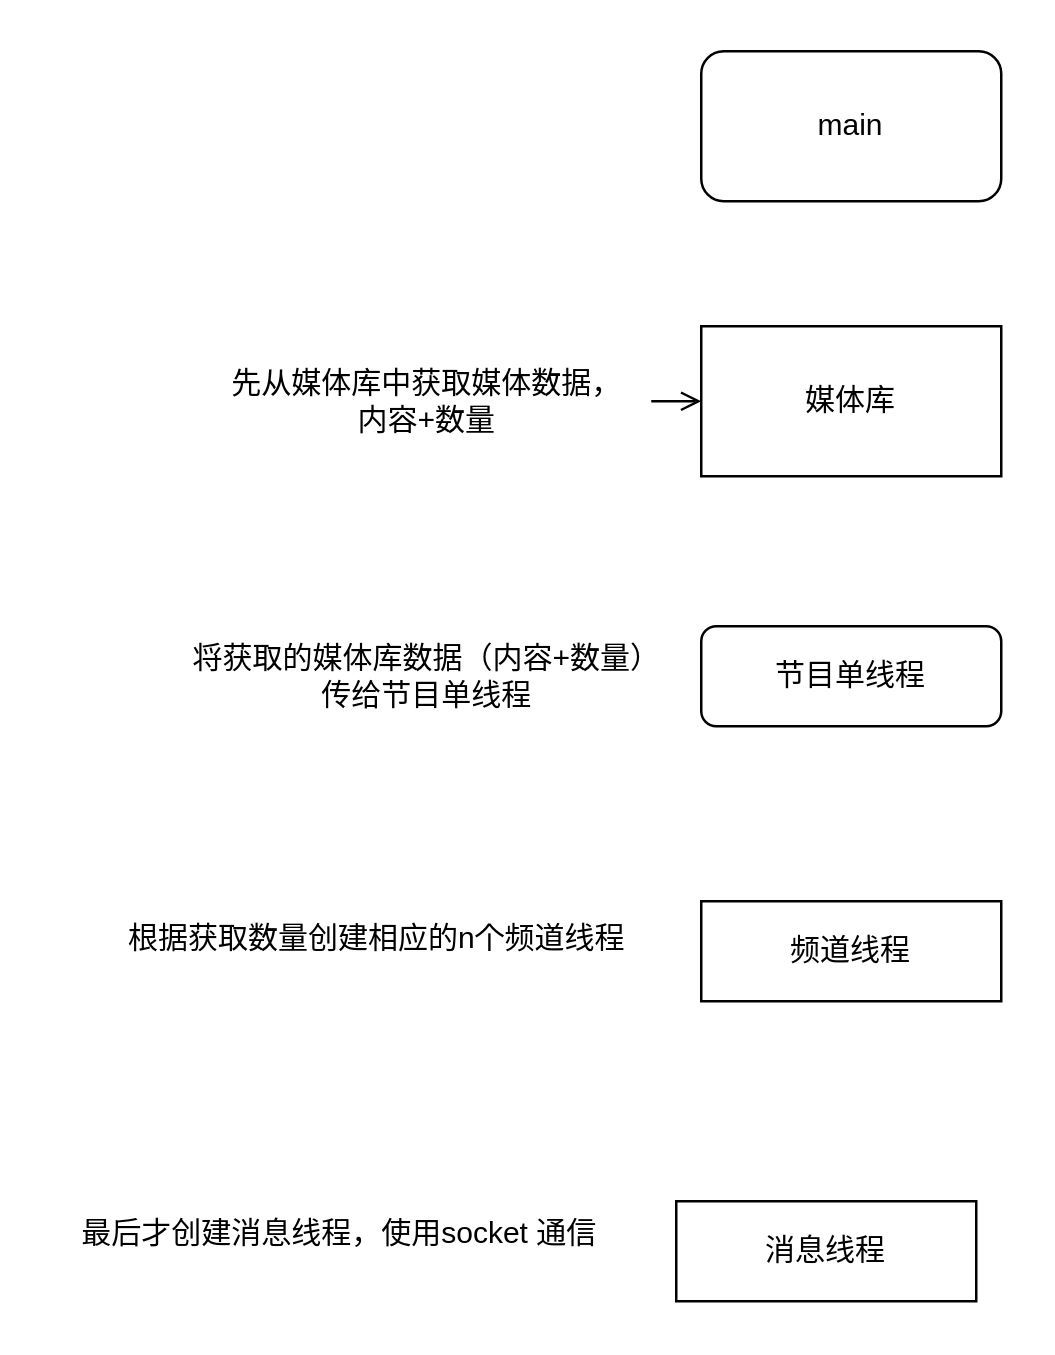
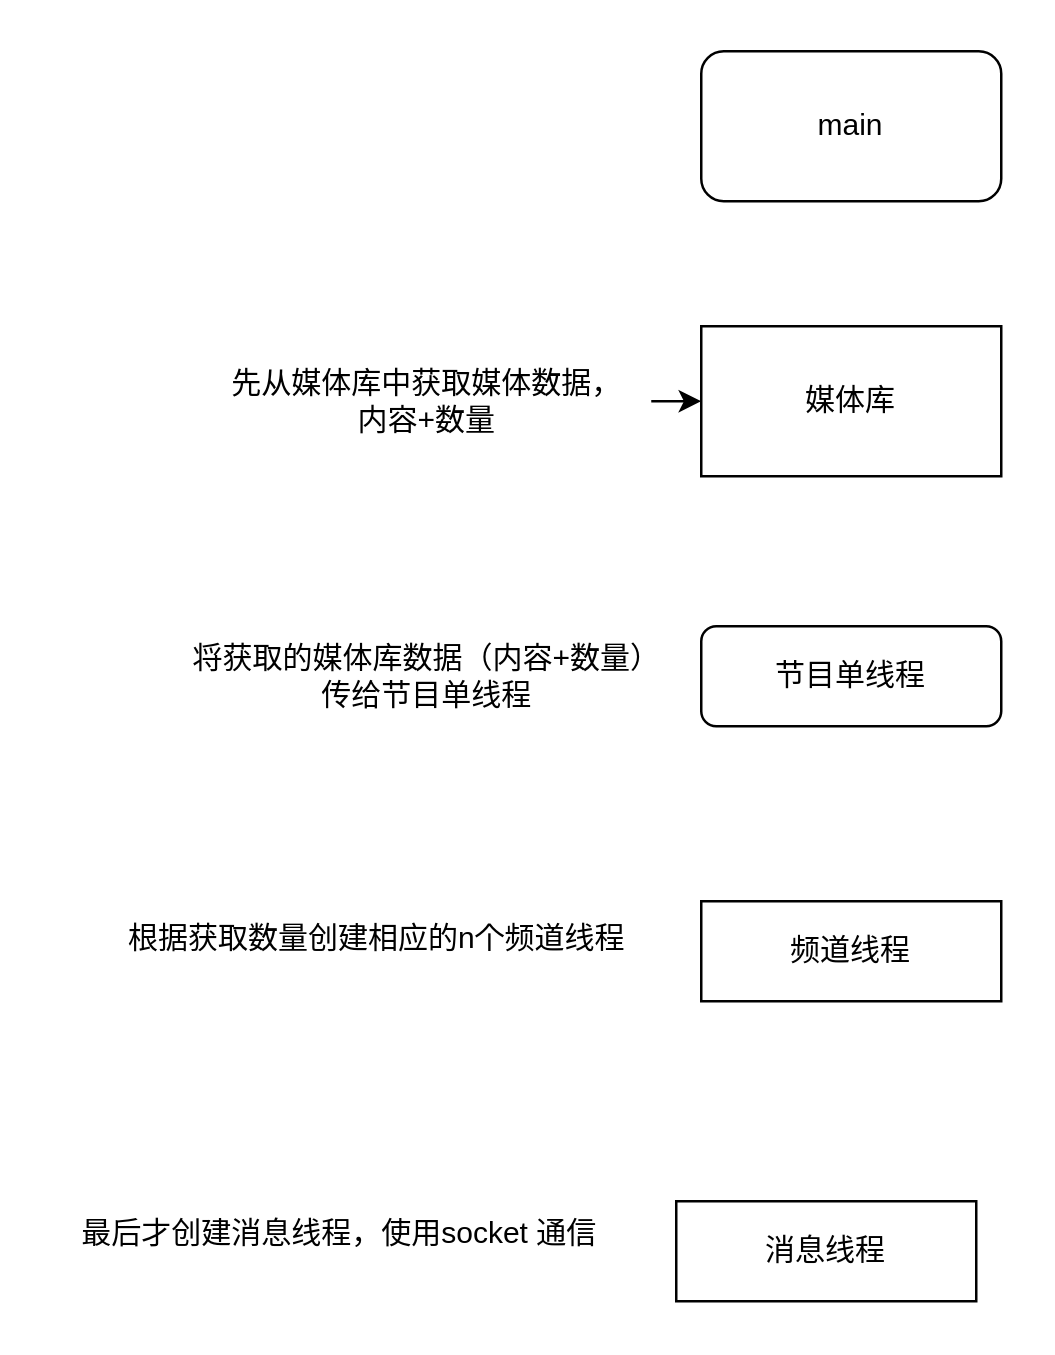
edge "先从媒体库中获取媒体数据， 内容+数量" -> "媒体库": arrowhead open -> classic
